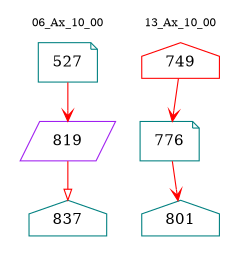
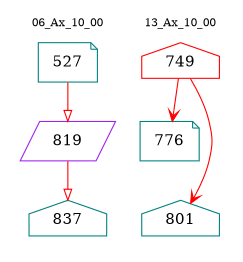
edge "527" -> "819": arrowhead vee -> onormal
edge "776" -> "801": now "749" -> "801"
